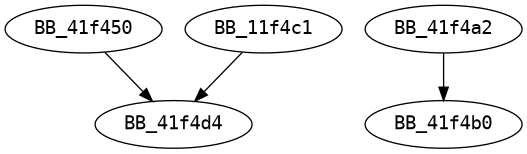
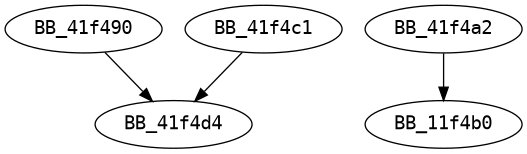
node "BB_41f450": label "BB_41f450" -> "BB_41f490"
node "BB_11f4c1": label "BB_11f4c1" -> "BB_41f4c1"
node "BB_41f4b0": label "BB_41f4b0" -> "BB_11f4b0"
